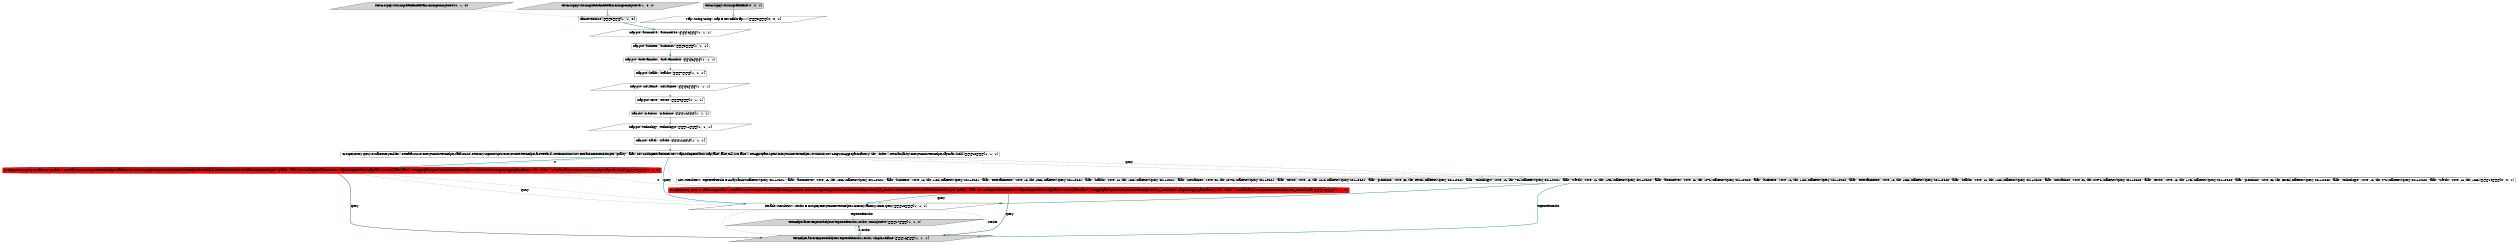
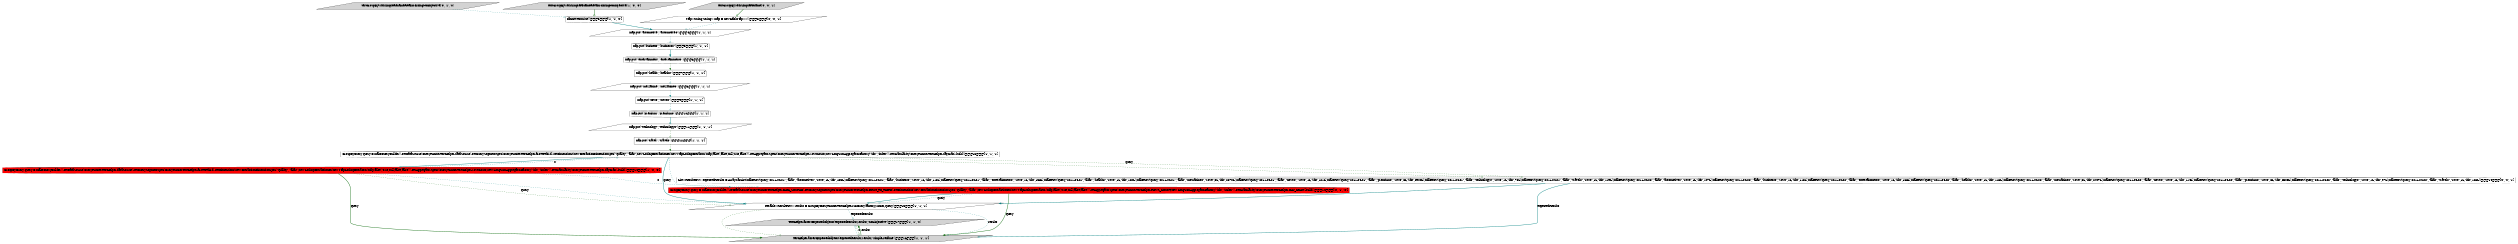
node "testGroupByWithSimpleRename['0', '0', '1']": shape cylinder -> parallelogram
